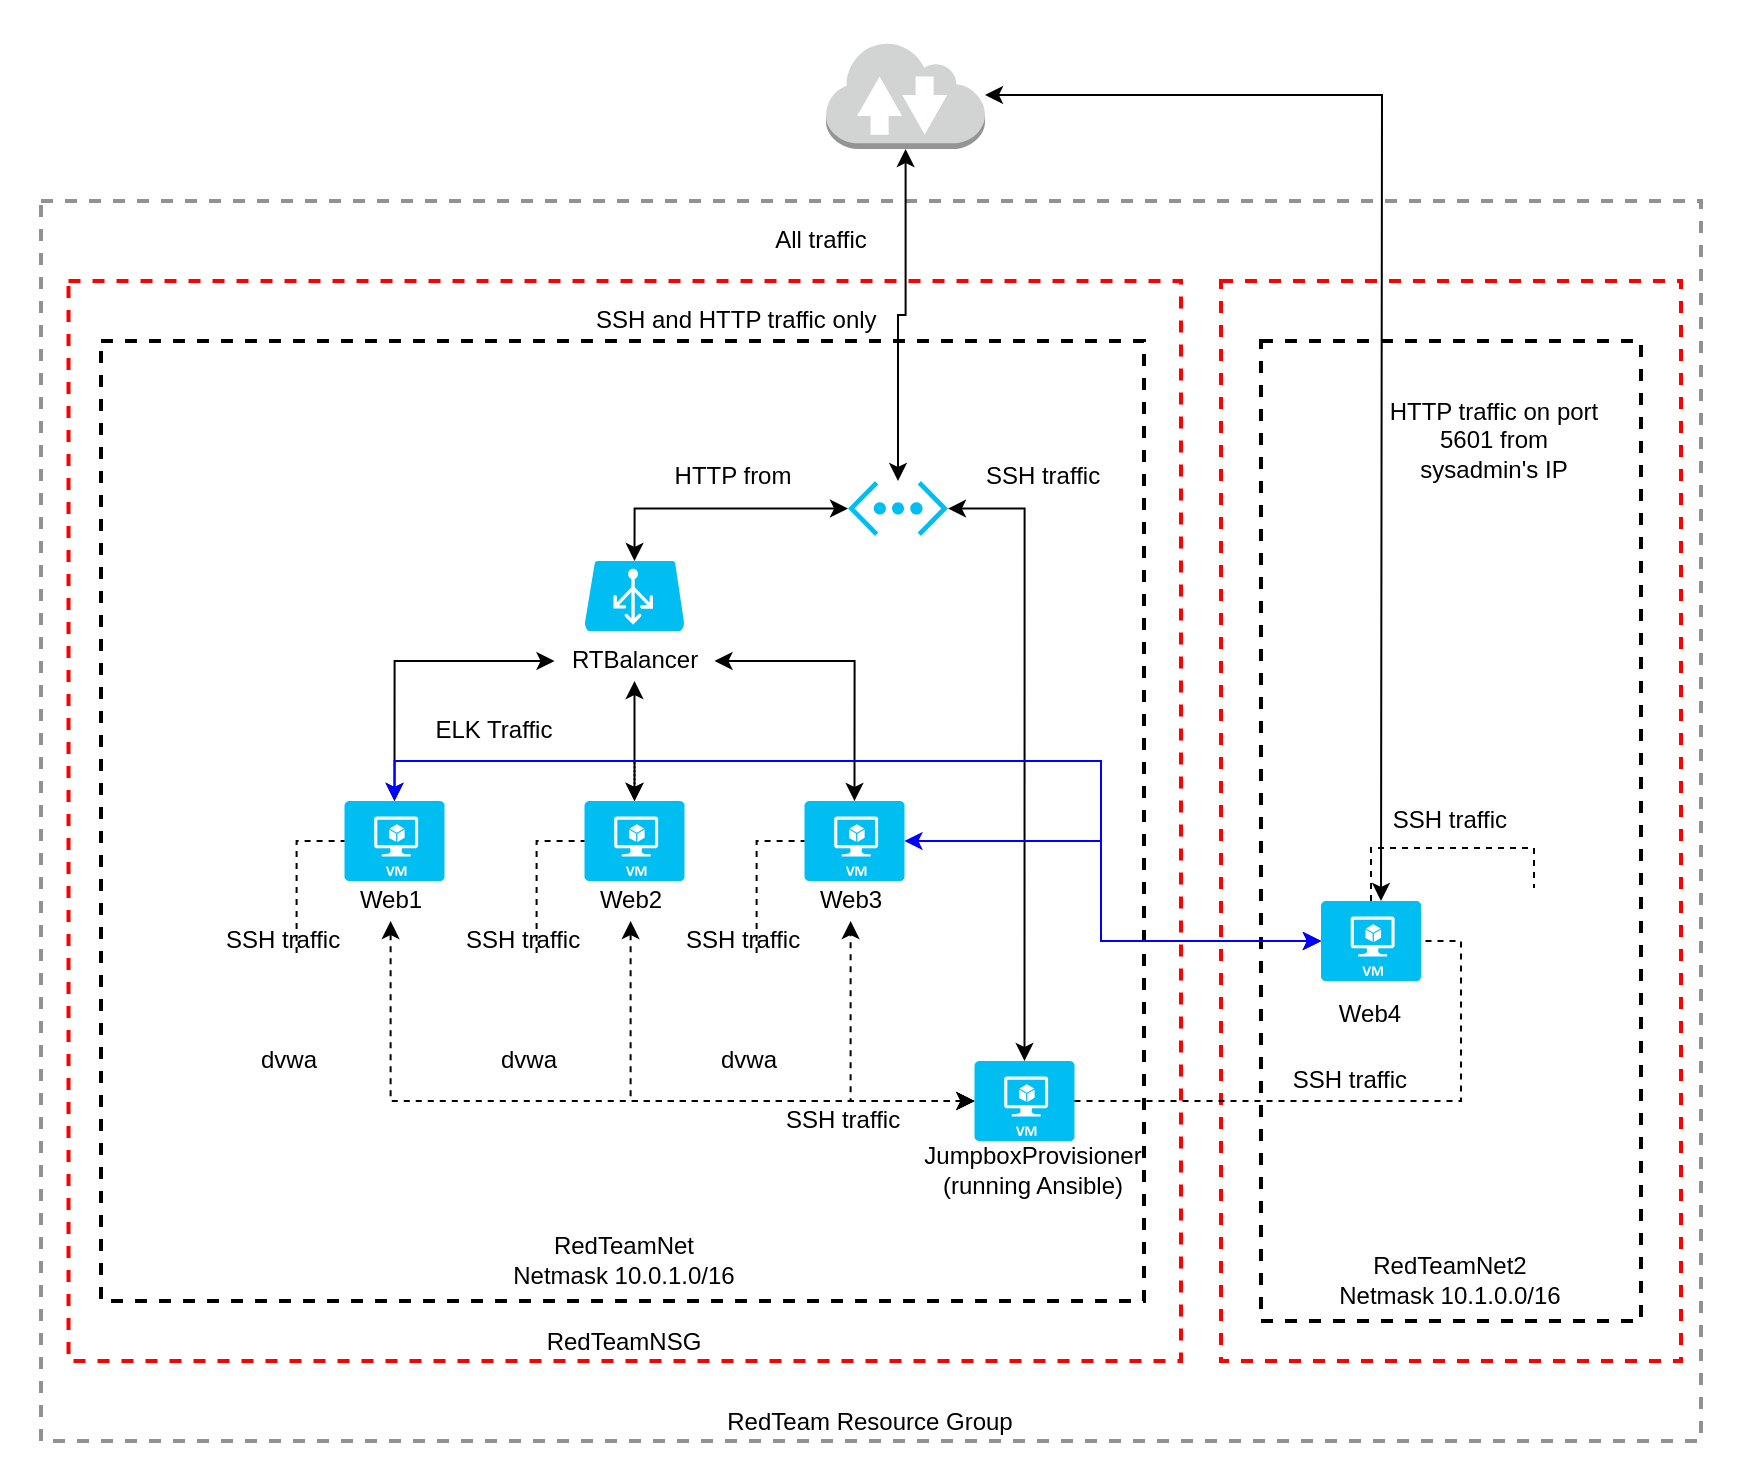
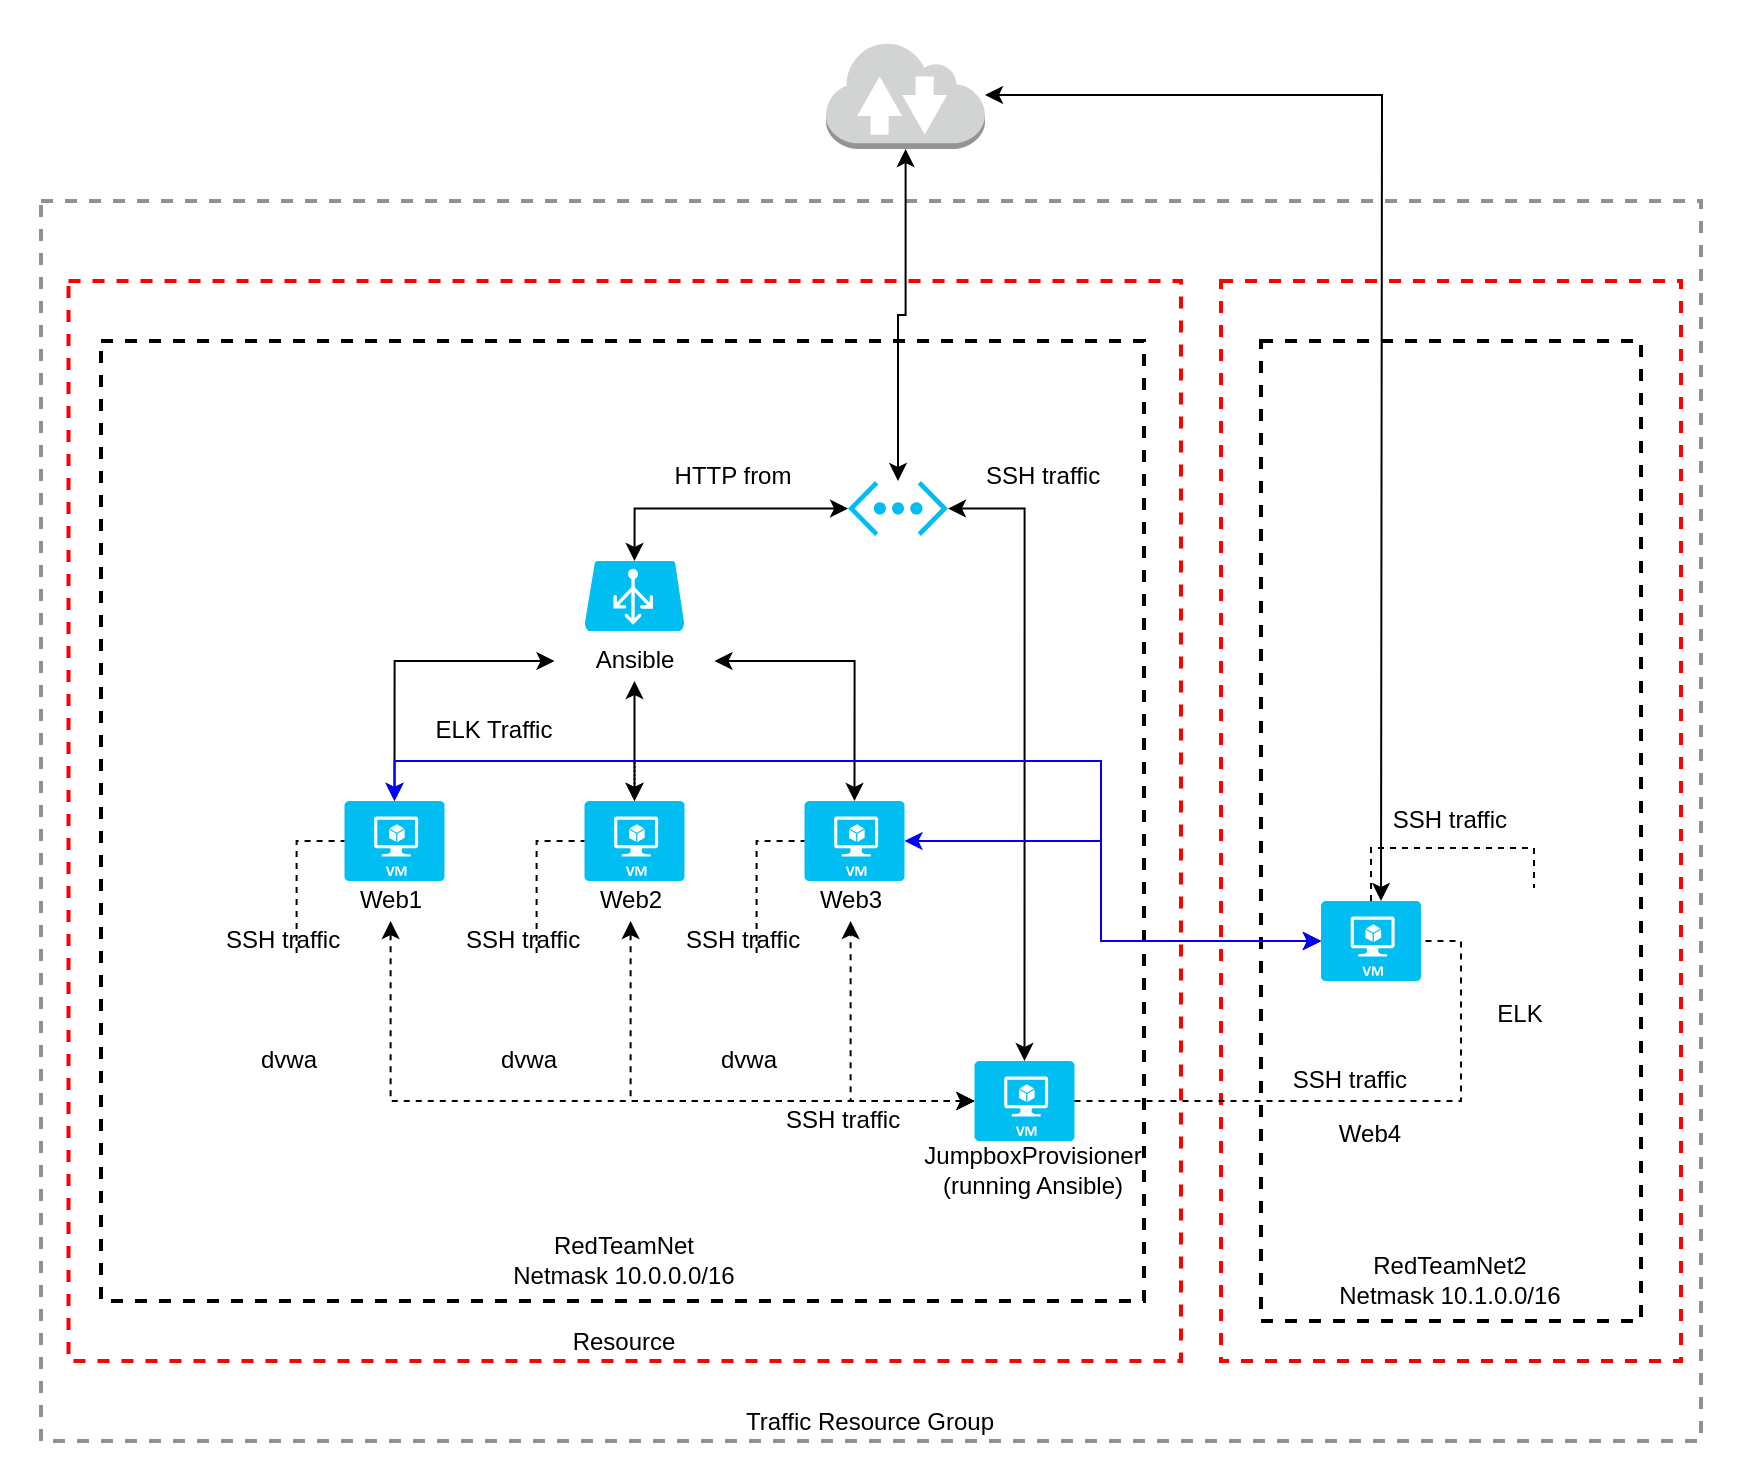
node "All traffic": removed
node "SSH and HTTP traffic only": removed
node "HTTP traffic on port 5601 from sysadmin's IP": removed
node "RTBalancer": label "RTBalancer" -> "Ansible"
node "Web4": moved (1371, 1014) -> (1371, 1134)
node "ELK": added
node "RedTeamNet Netmask 10.0.1.0/16": label "RedTeamNet Netmask 10.0.1.0/16" -> "RedTeamNet Netmask 10.0.0.0/16"
node "RedTeamNSG": label "RedTeamNSG" -> "Resource"
node "RedTeam Resource Group": label "RedTeam Resource Group" -> "Traffic Resource Group"
